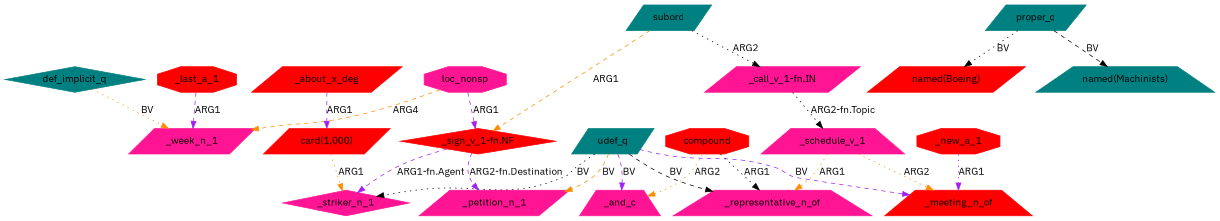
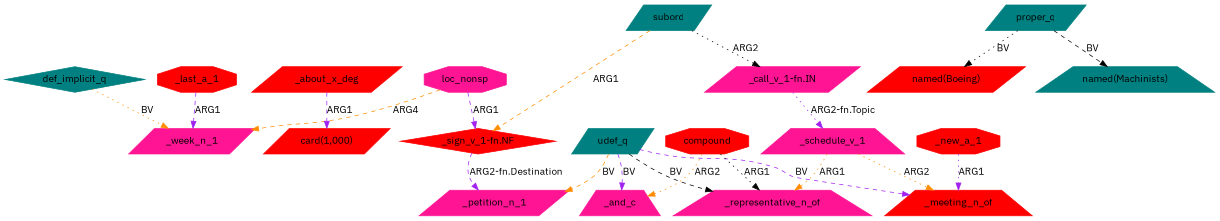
edge "_call_v_1-fn.IN" -> "_schedule_v_1": color black -> purple
node "_striker_n_1": removed
